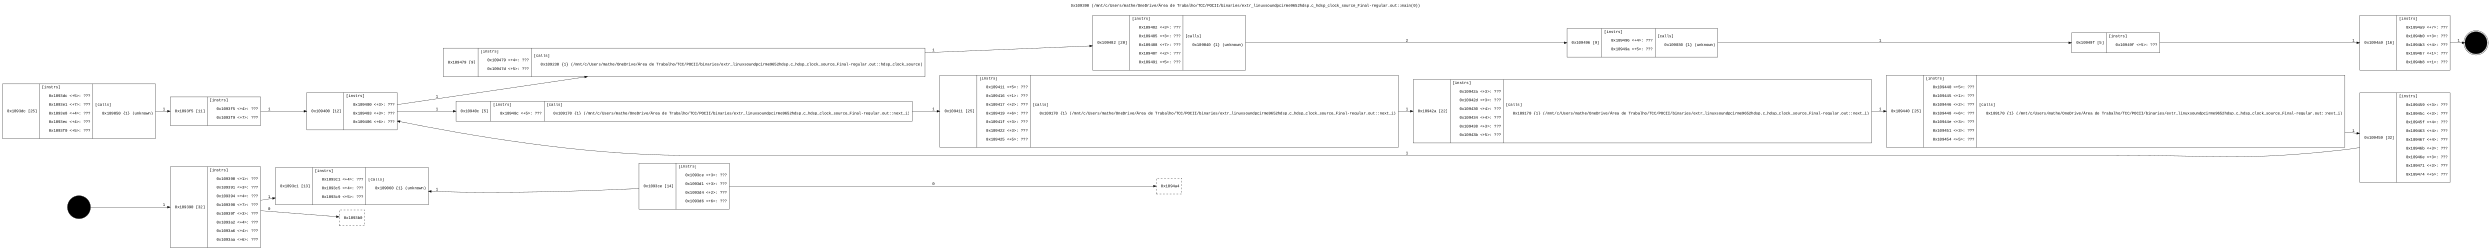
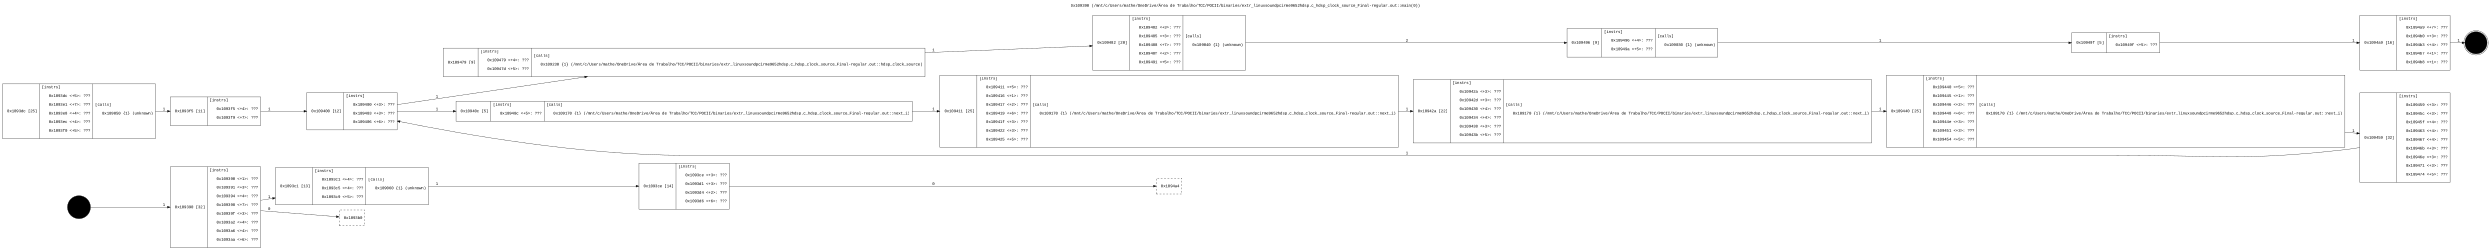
edge "0x1093ce [14]" -> "0x1093c1 [13]": reversed
